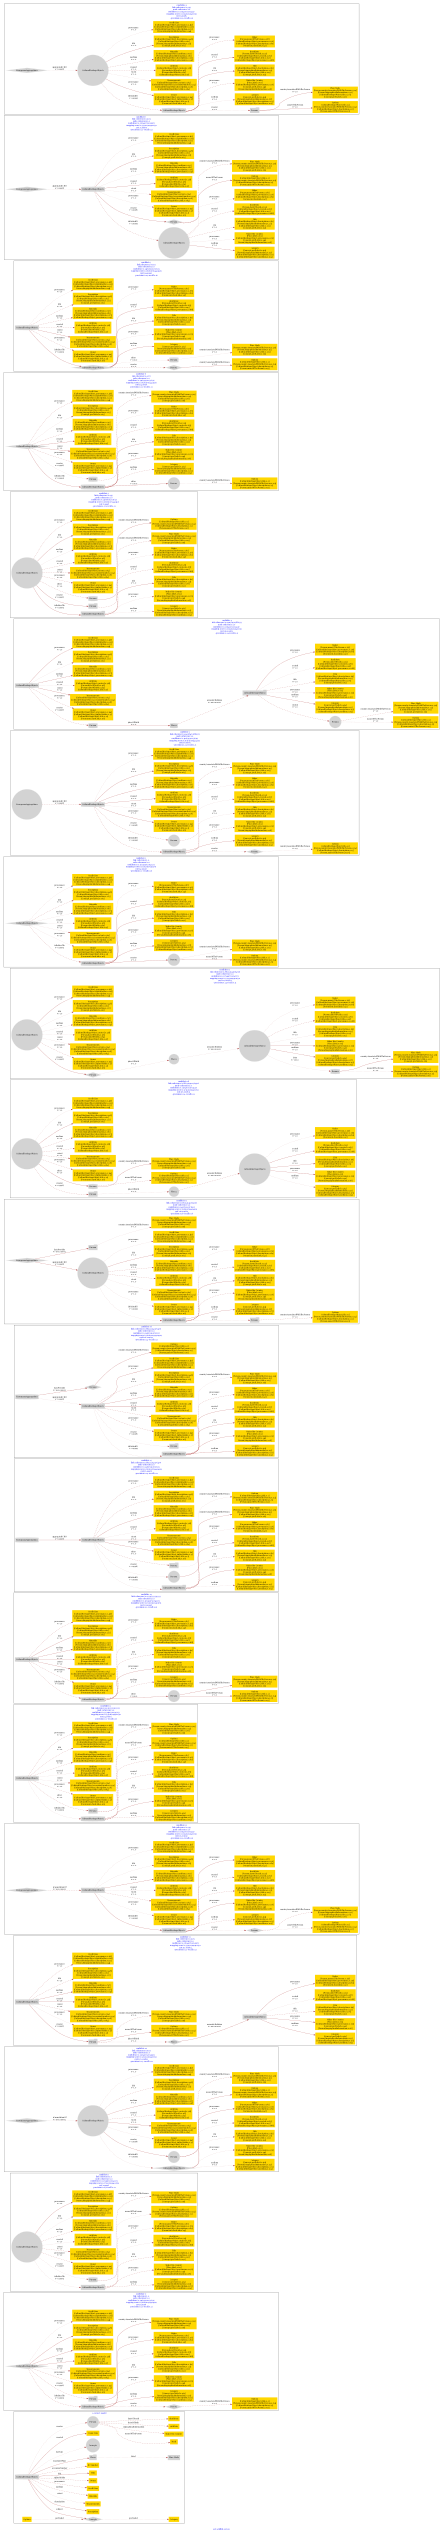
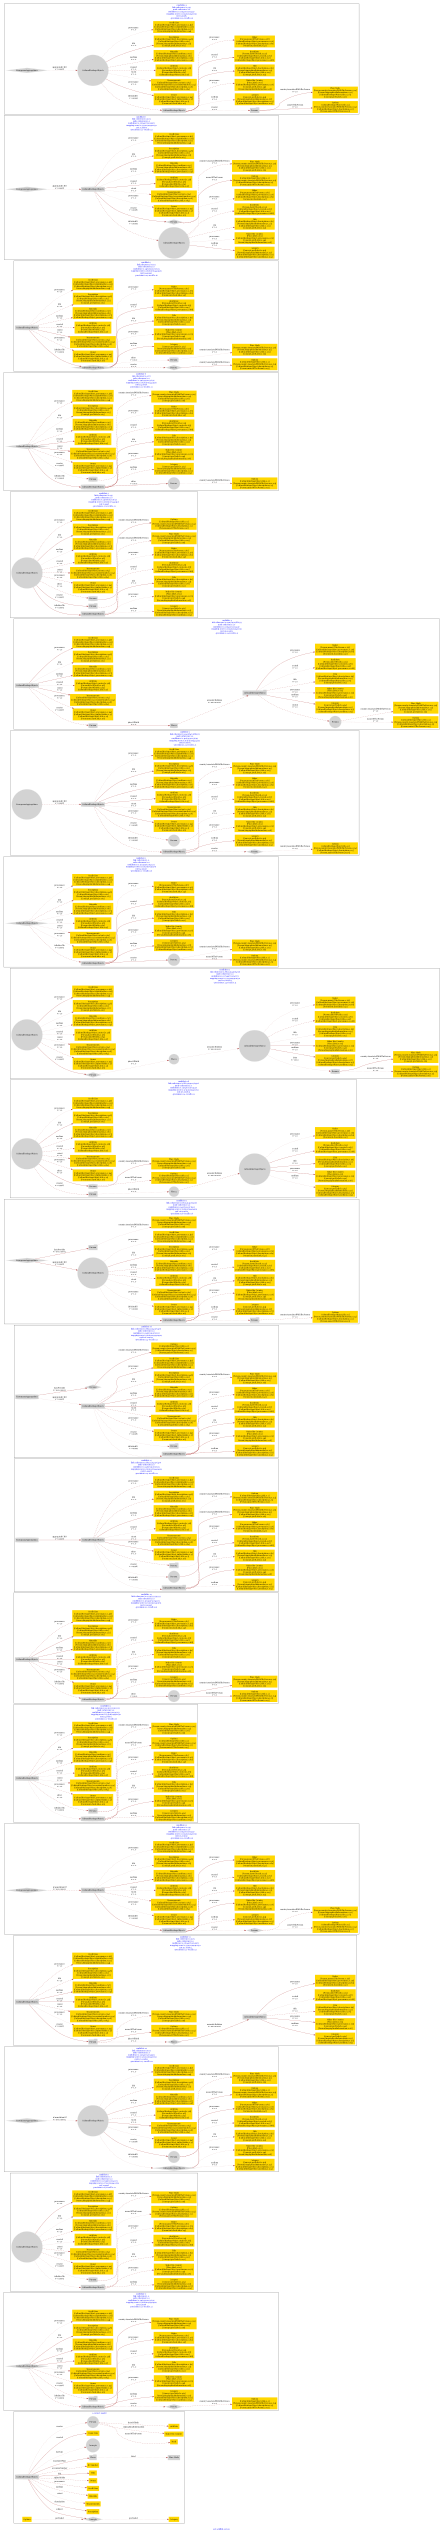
node "deathDate": removed
